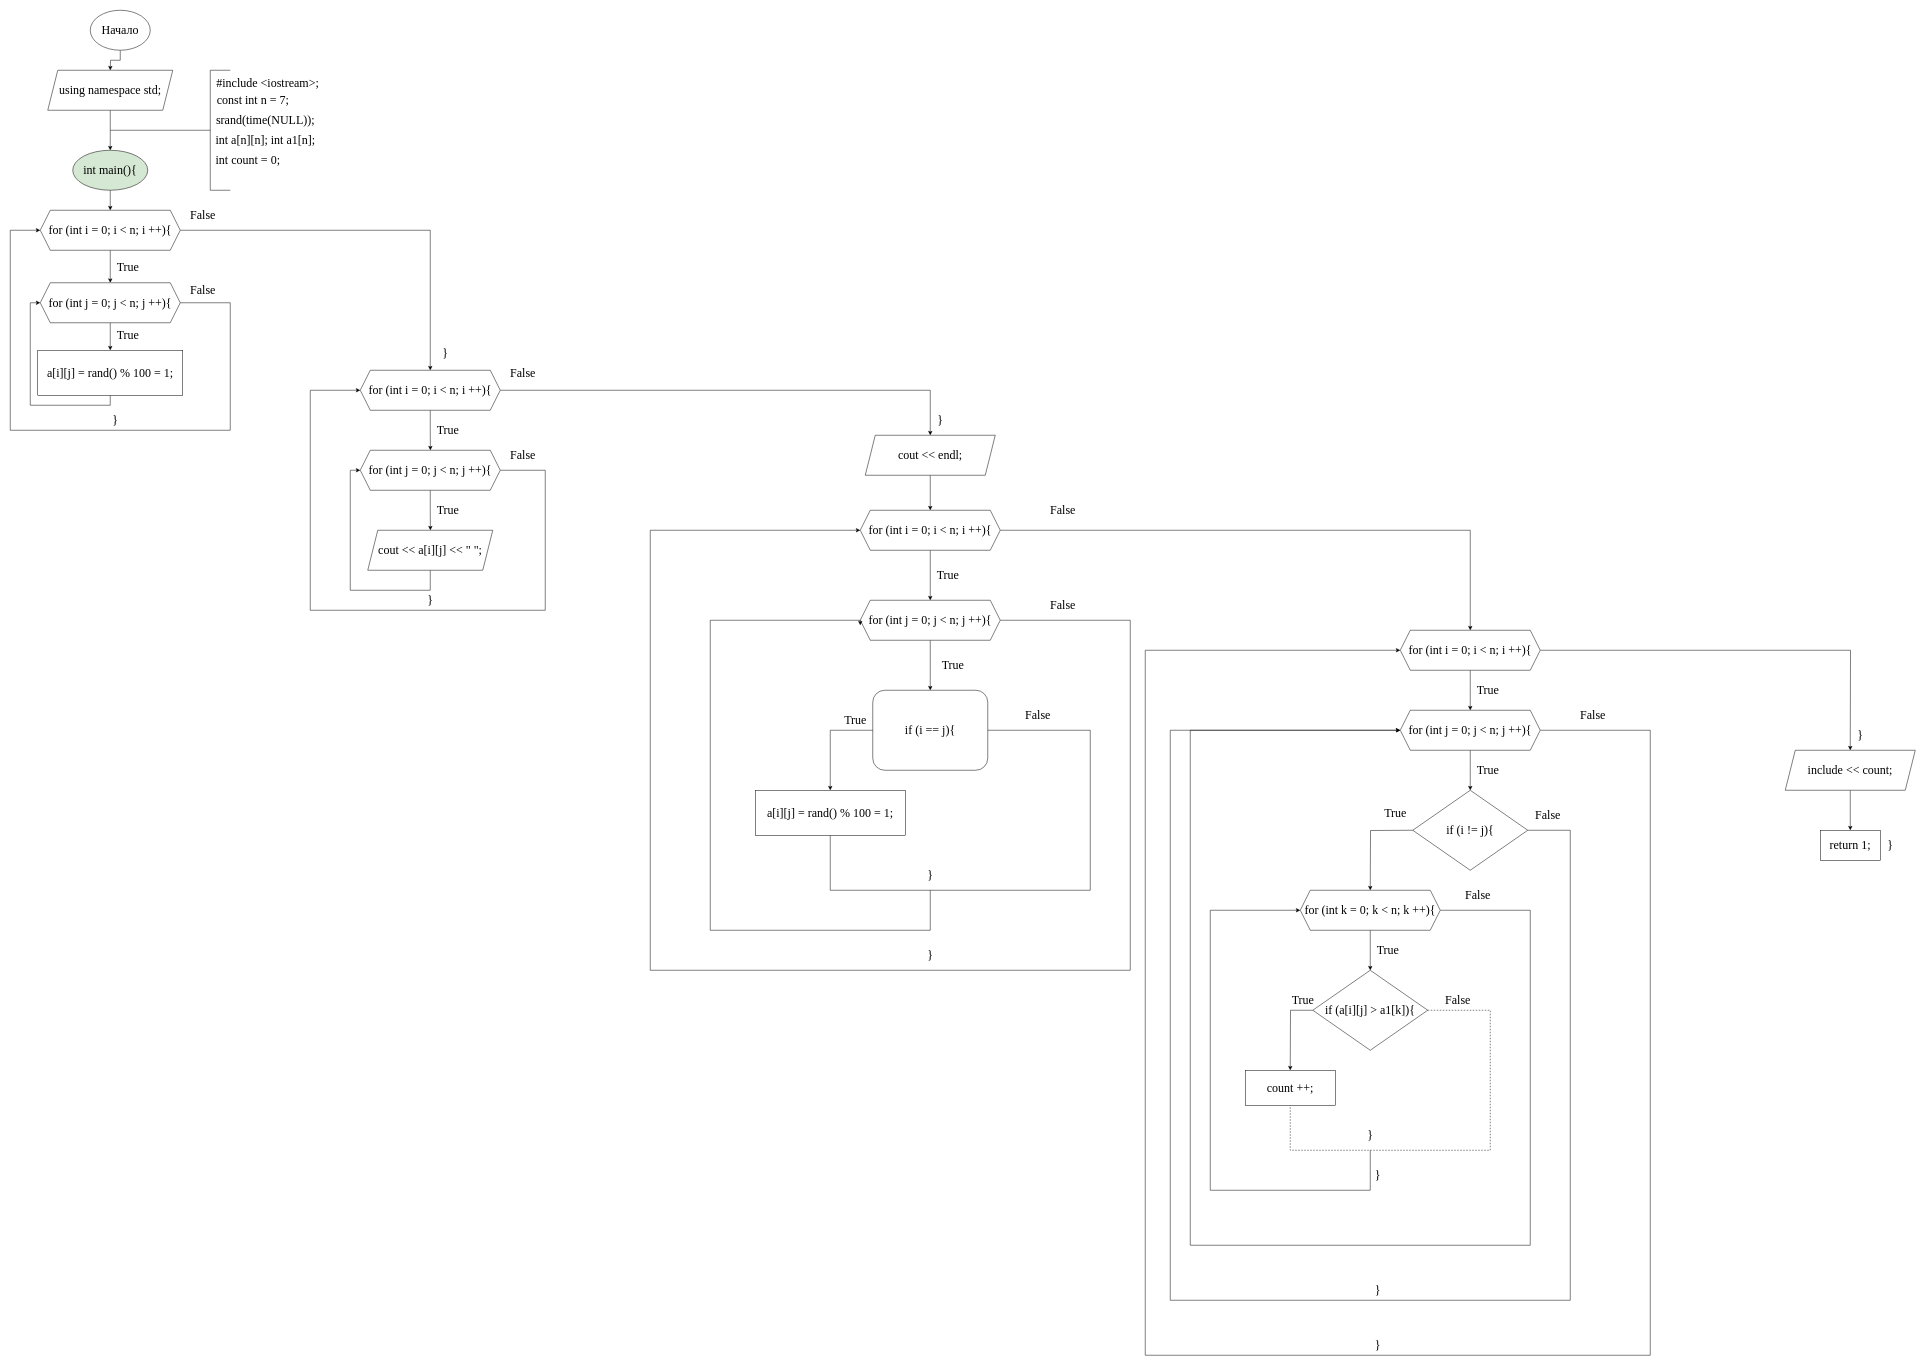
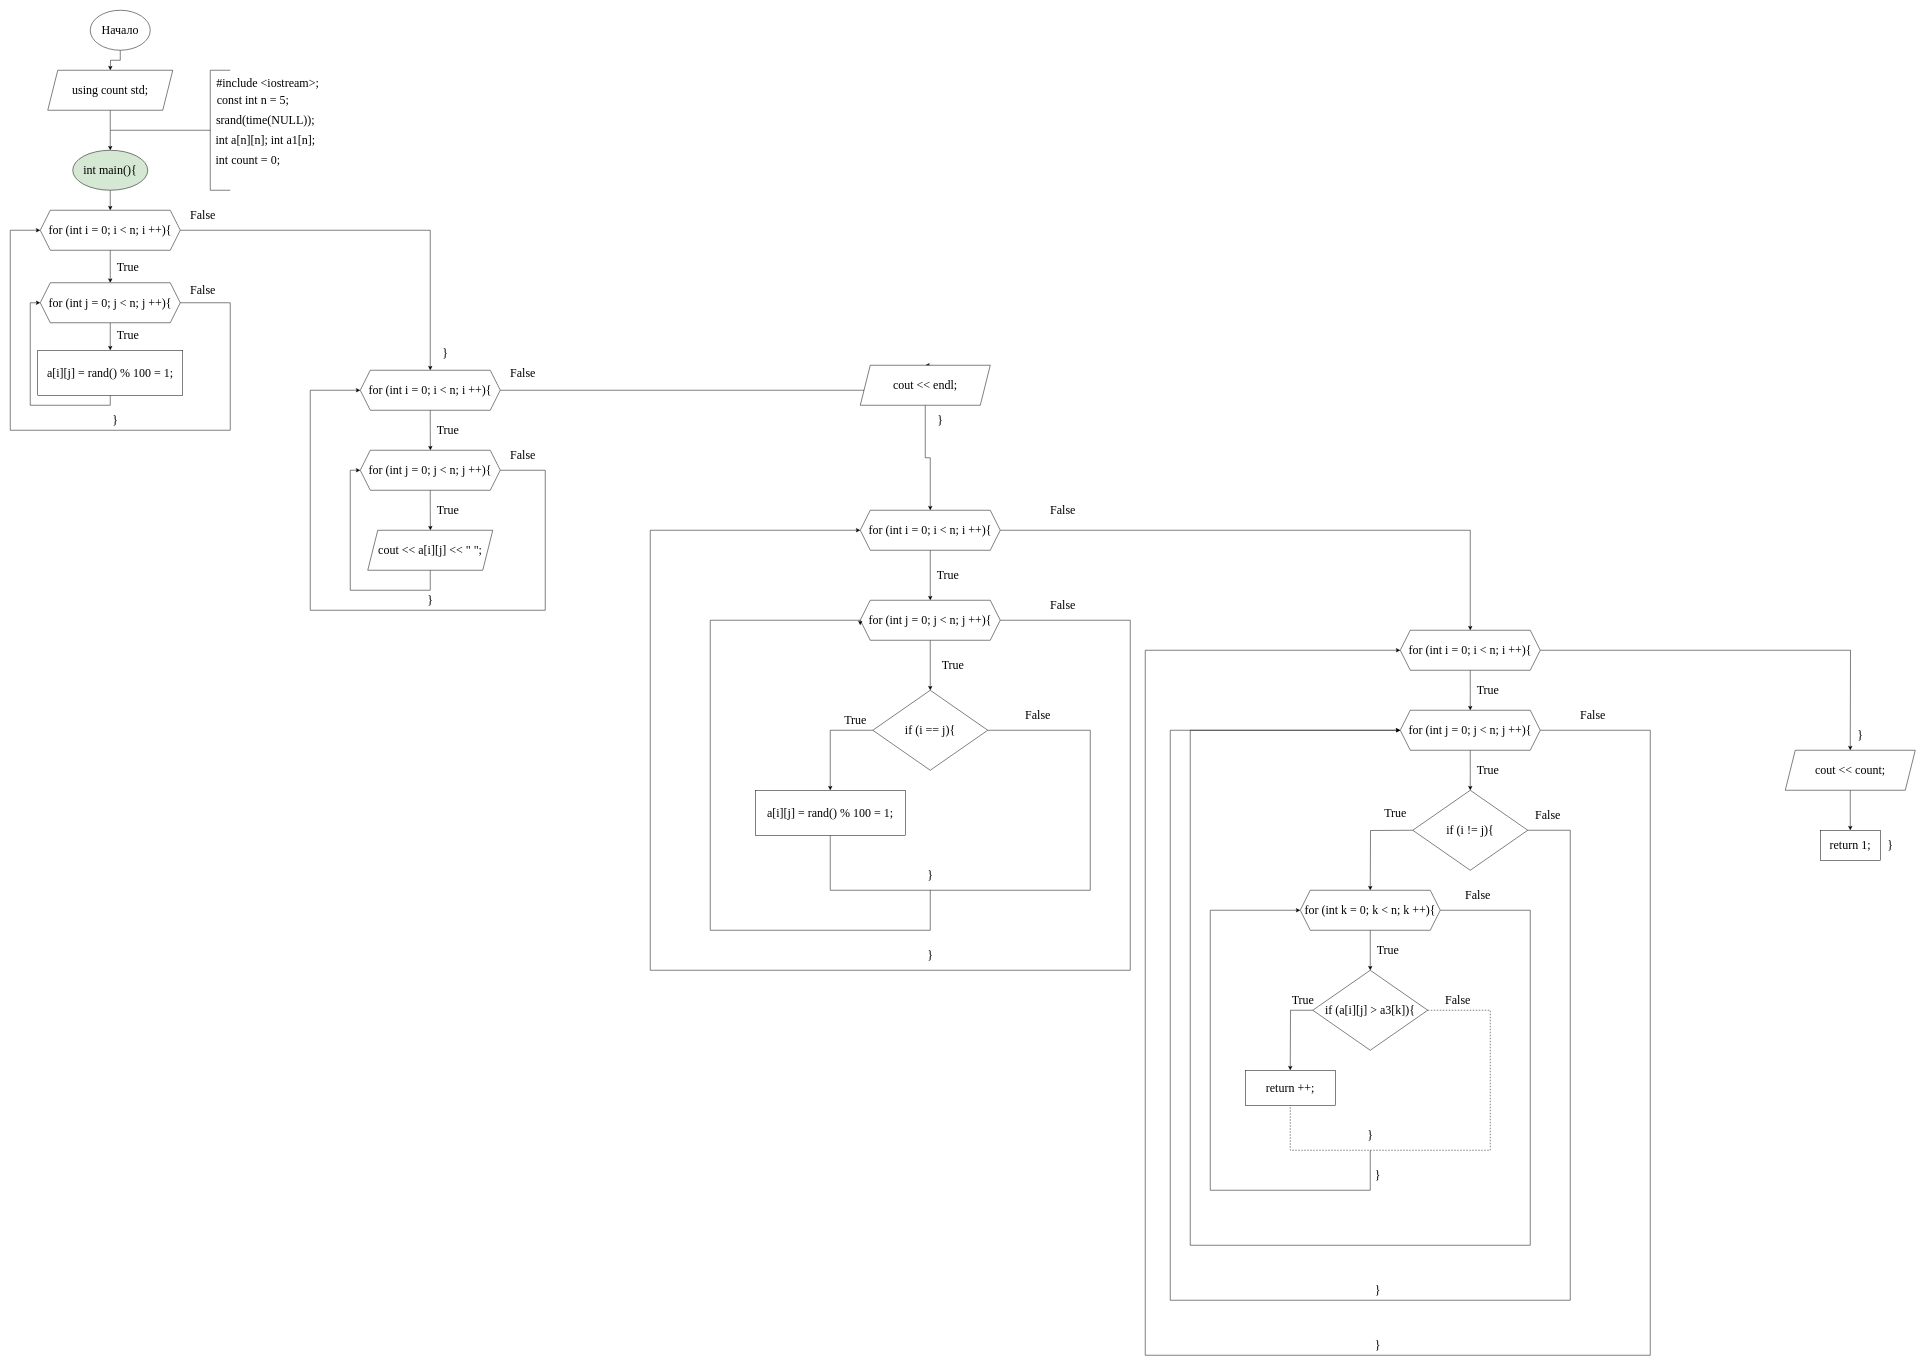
node "using namespace std;": label "using namespace std;" -> "using count std;"
node "const int n = 7;": label "const int n = 7;" -> "const int n = 5;"
node "cout << endl;": moved (930, 455) -> (925, 385)
node "if (i == j){": shape rounded rectangle -> diamond
node "include << count;": label "include << count;" -> "cout << count;"
node "if (a[i][j] > a1[k]){": label "if (a[i][j] > a1[k]){" -> "if (a[i][j] > a3[k]){"
node "count ++;": label "count ++;" -> "return ++;"
